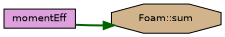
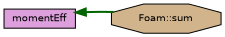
edge "momentEff" -> "Foam::sum": reversed
